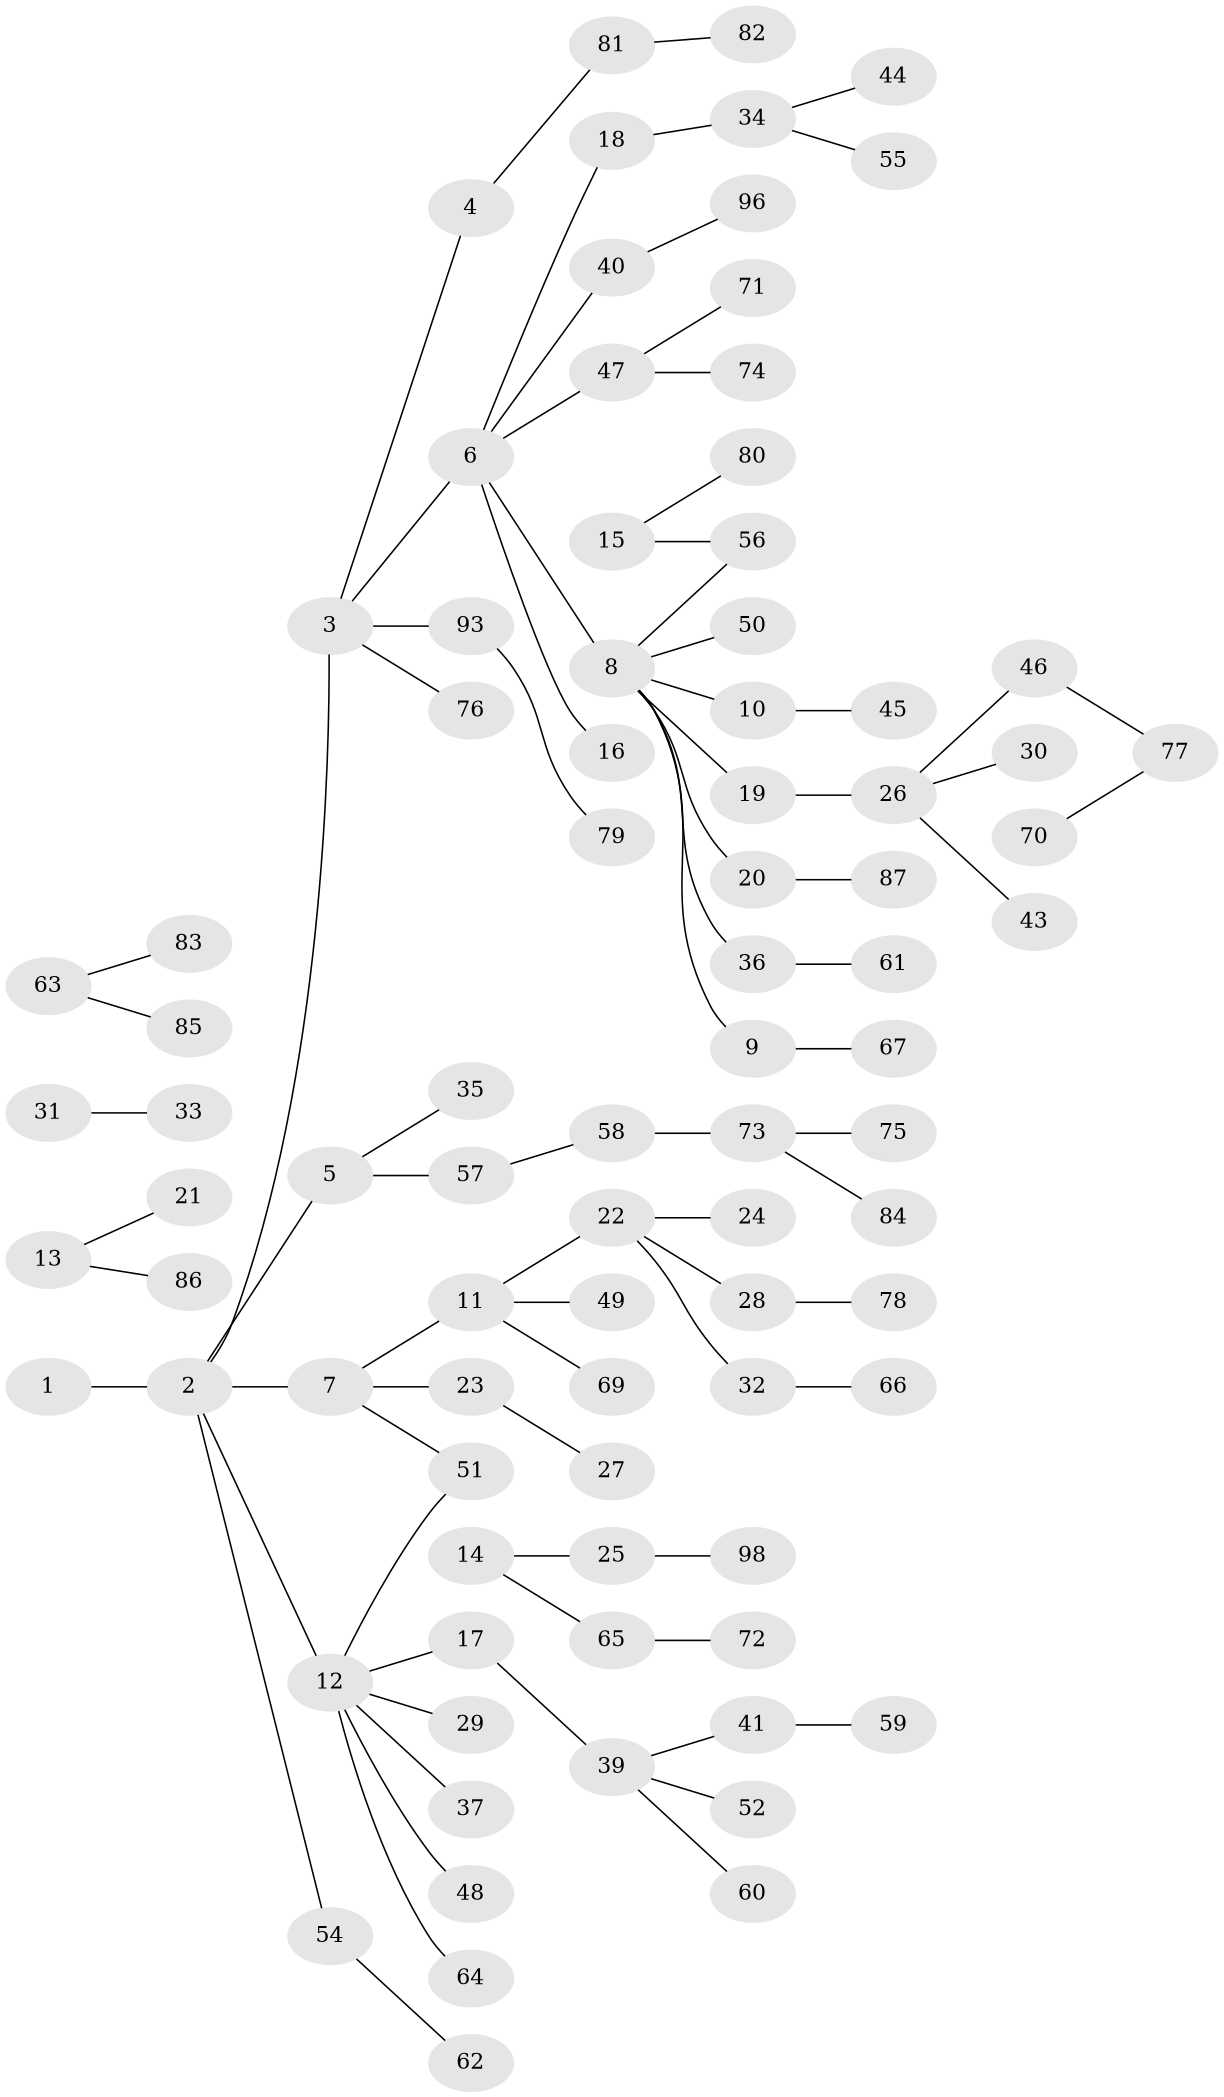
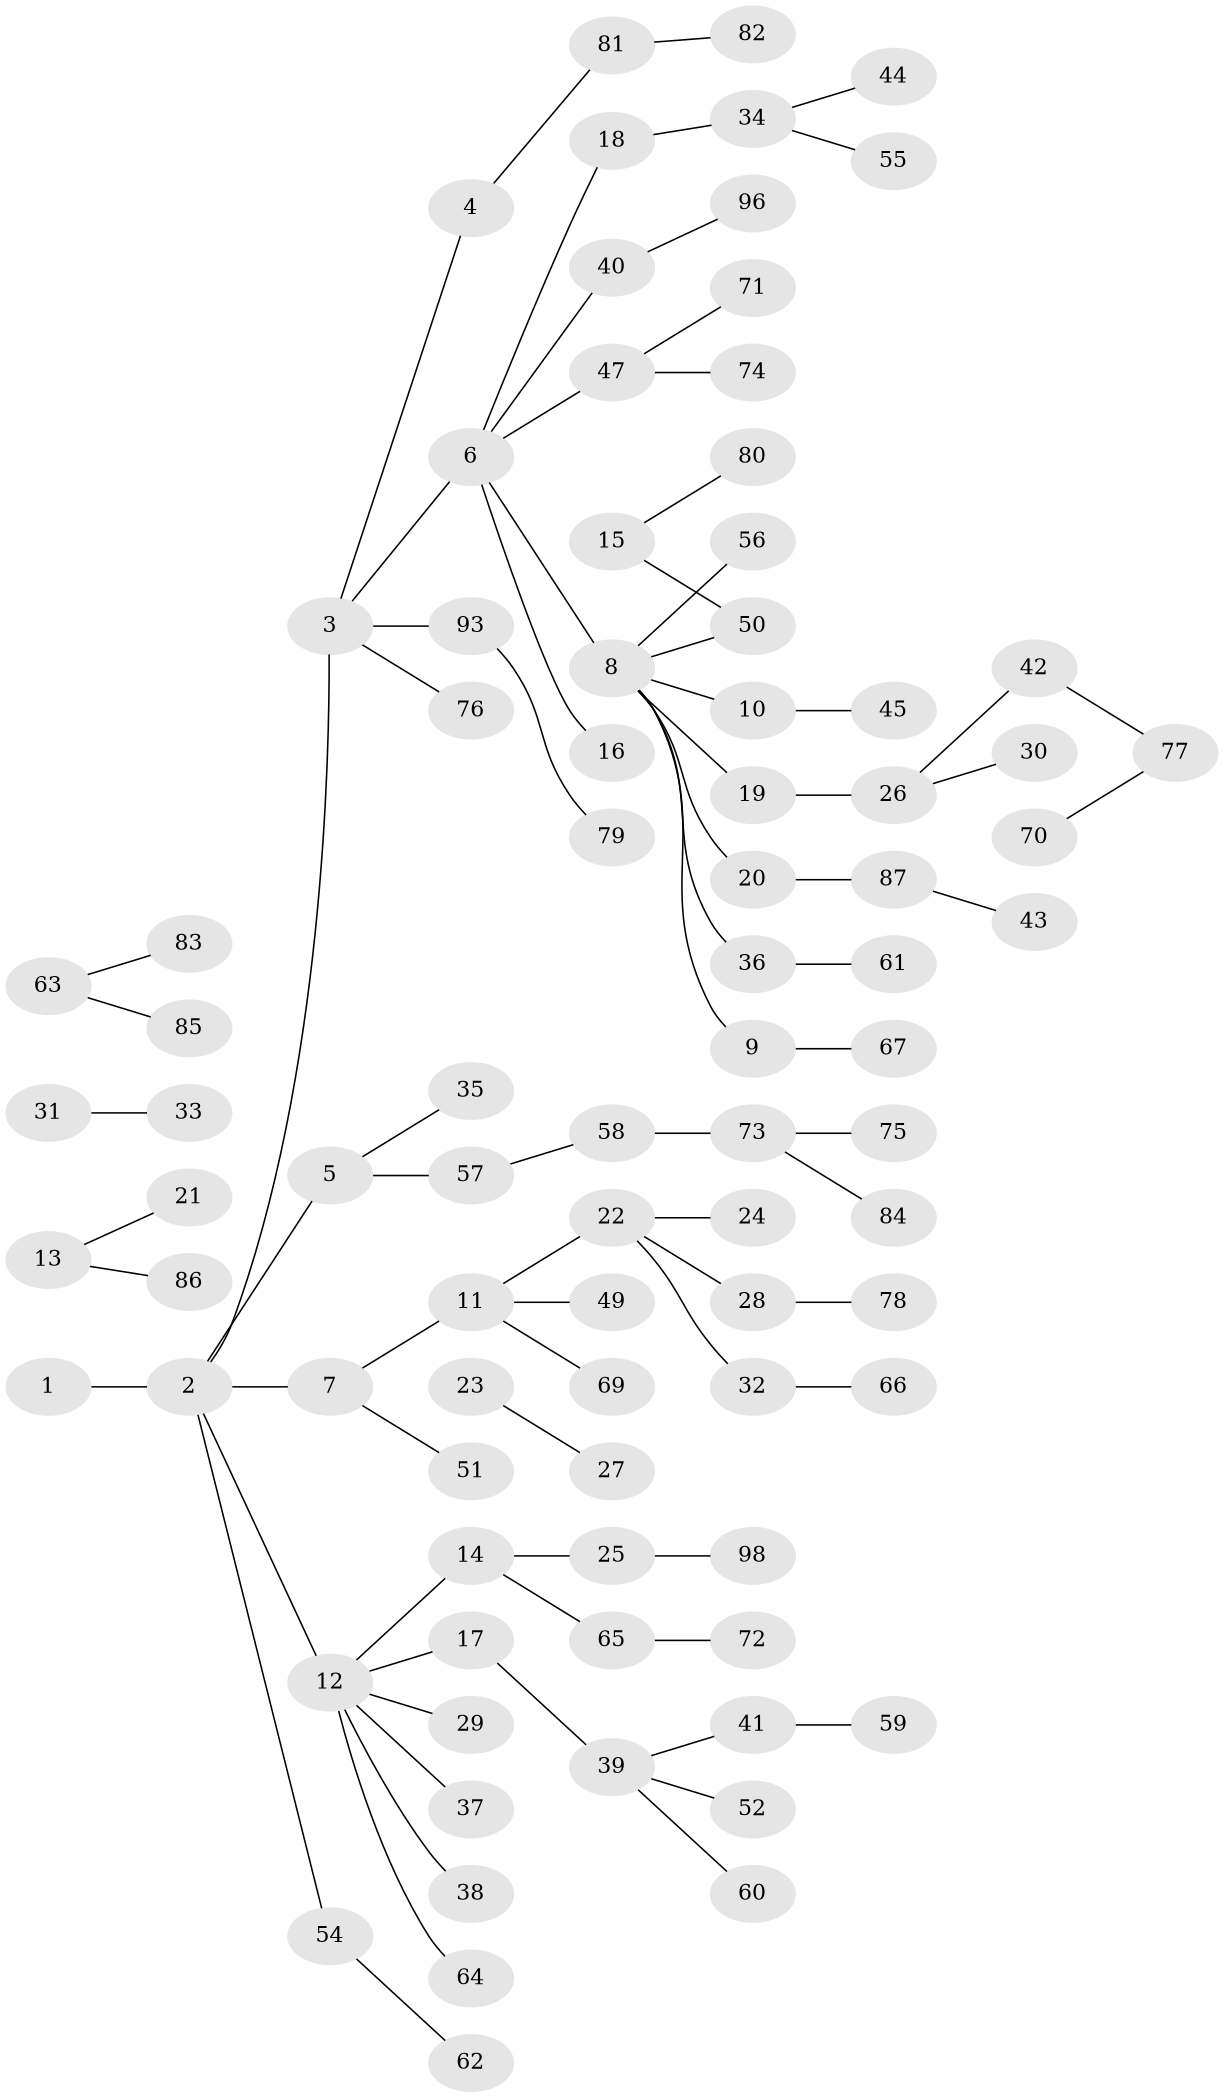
edge "15" -- "56": now "15" -- "50"
node "46": label "46" -> "42"
edge "26" -- "43": now "87" -- "43"
edge "7" -- "23": removed
edge "51" -- "12": now "14" -- "12"
node "48": label "48" -> "38"
